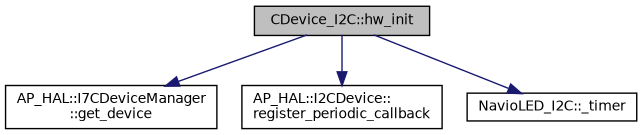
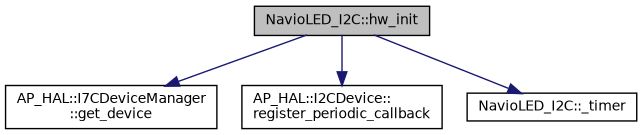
node "CDevice_I2C::hw_init": label "CDevice_I2C::hw_init" -> "NavioLED_I2C::hw_init"
